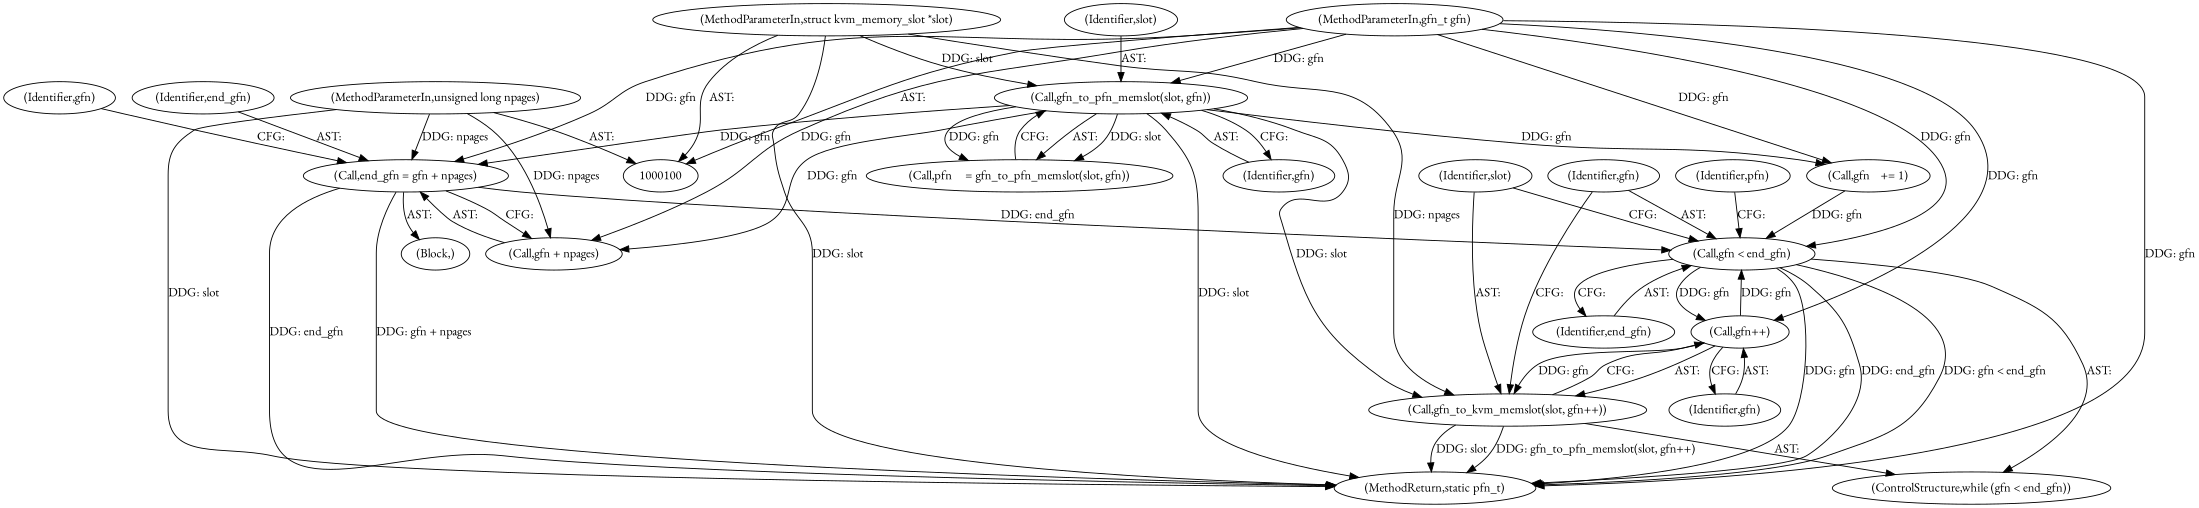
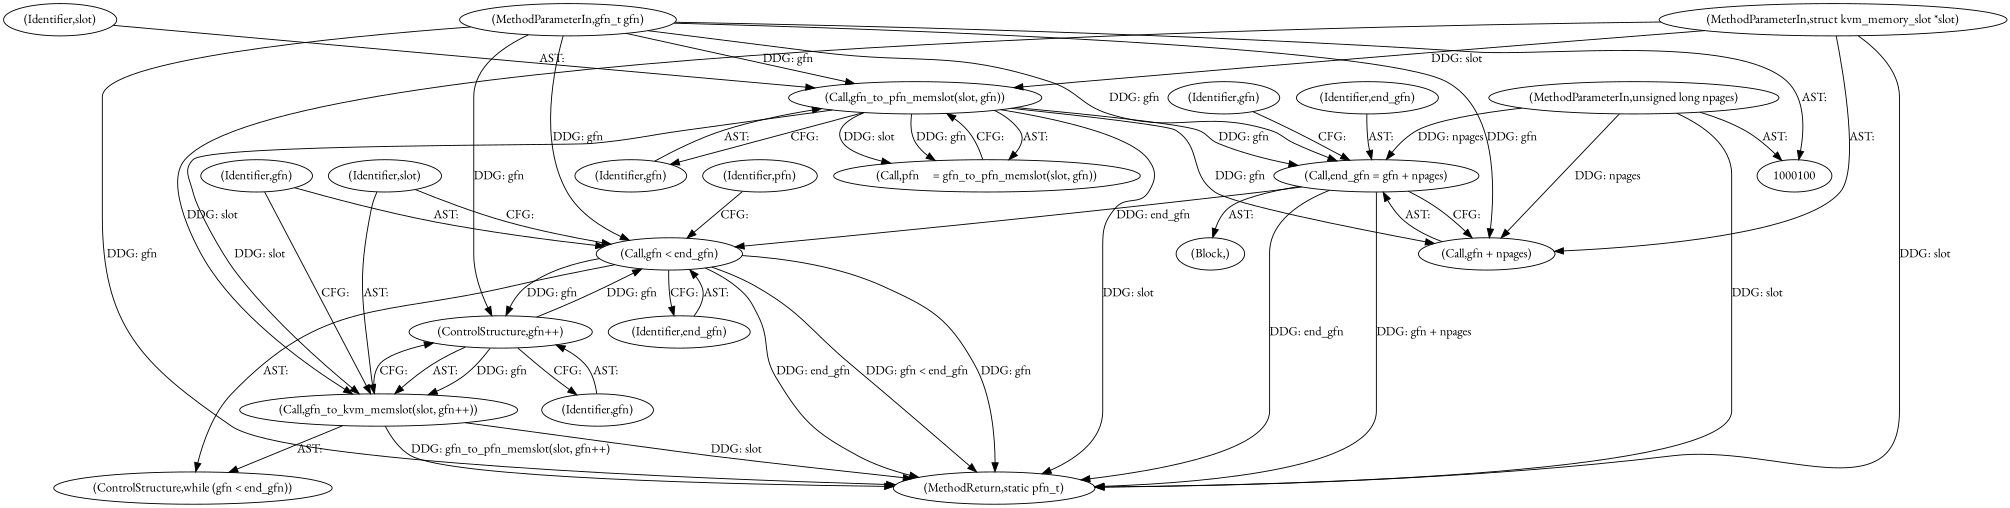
edge "(MethodParameterIn,struct kvm_memory_slot *slot)" -> "1000100": now "(MethodParameterIn,struct kvm_memory_slot *slot)" -> "(Call,gfn + npages)"
node "(Call,gfn    += 1)": removed
edge "(MethodParameterIn,struct kvm_memory_slot *slot)" -> "(Call,gfn_to_kvm_memslot(slot, gfn++))": label "DDG: npages" -> "DDG: slot"
node "(Call,gfn++)": label "(Call,gfn++)" -> "(ControlStructure,gfn++)"
